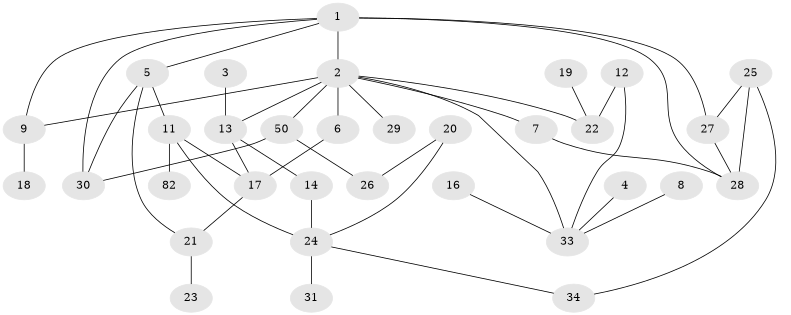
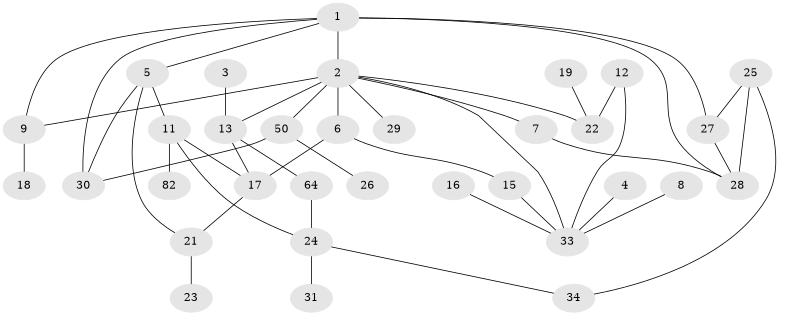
node "20": removed
node "14": label "14" -> "64"
node "15": added
